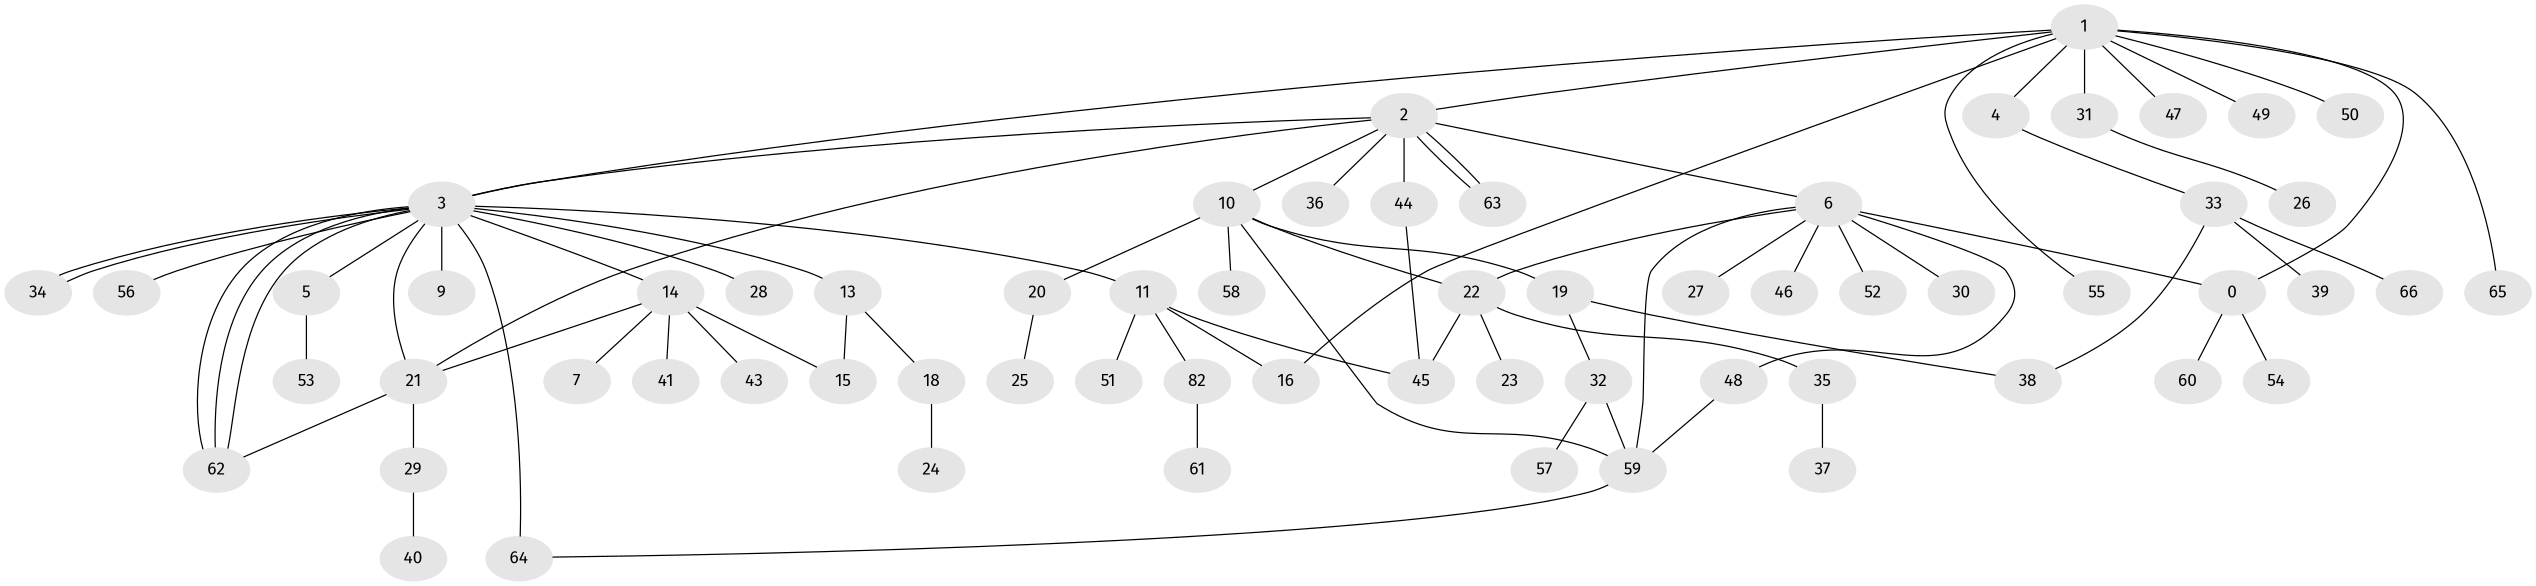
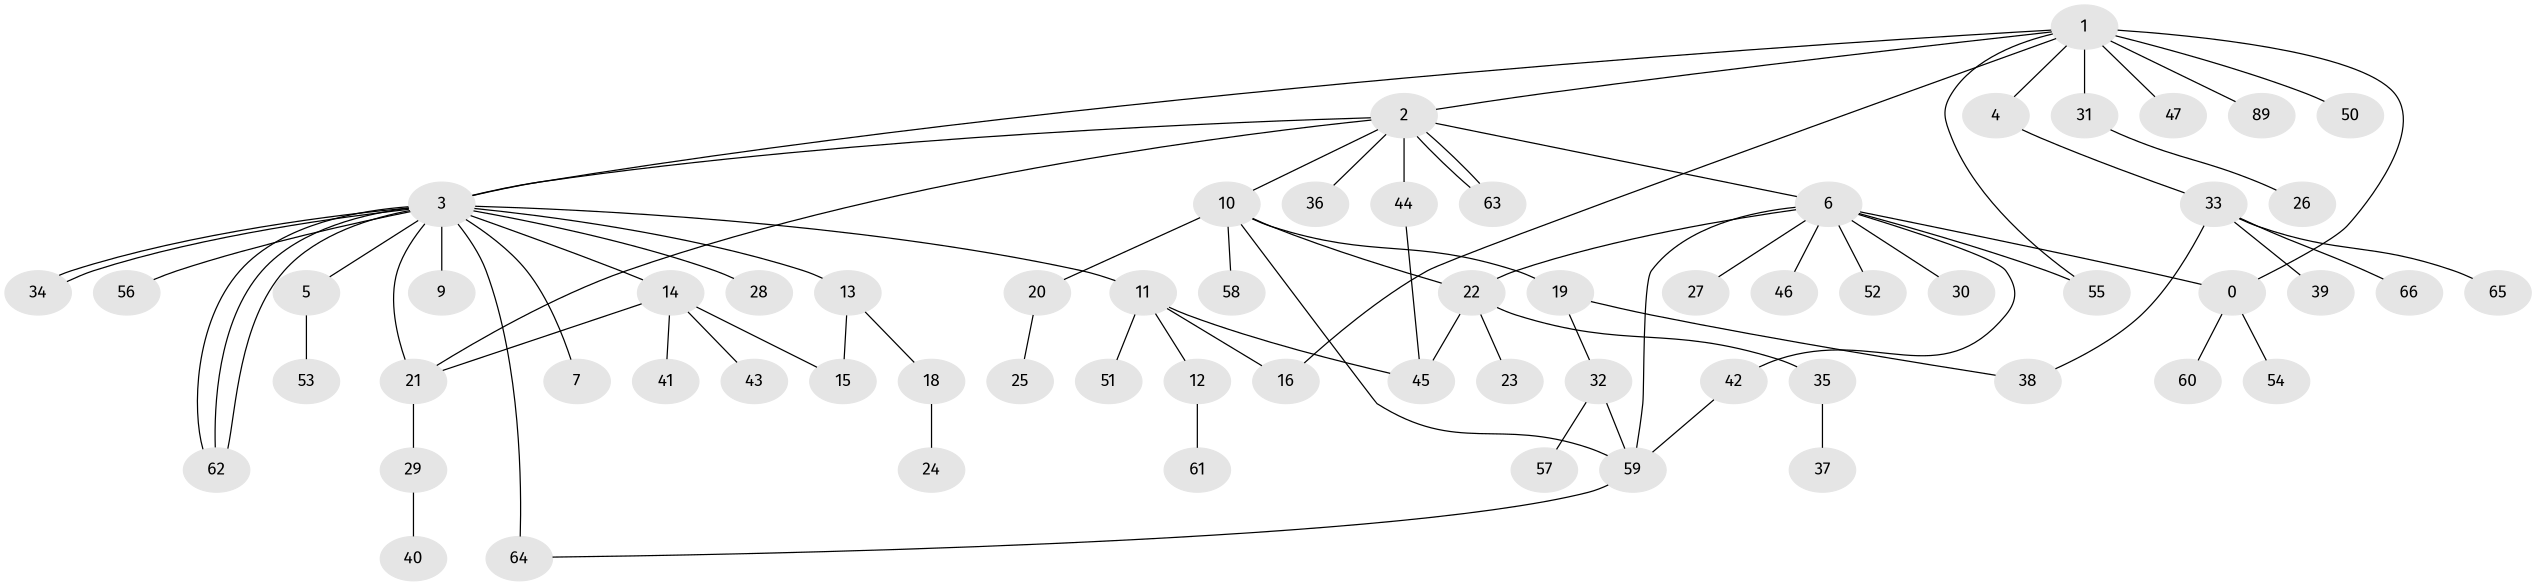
edge "1" -- "65": now "33" -- "65"
node "49": label "49" -> "89"
edge "6" -- "55": added
edge "14" -- "7": now "3" -- "7"
node "82": label "82" -> "12"
node "48": label "48" -> "42"
edge "21" -- "62": removed
